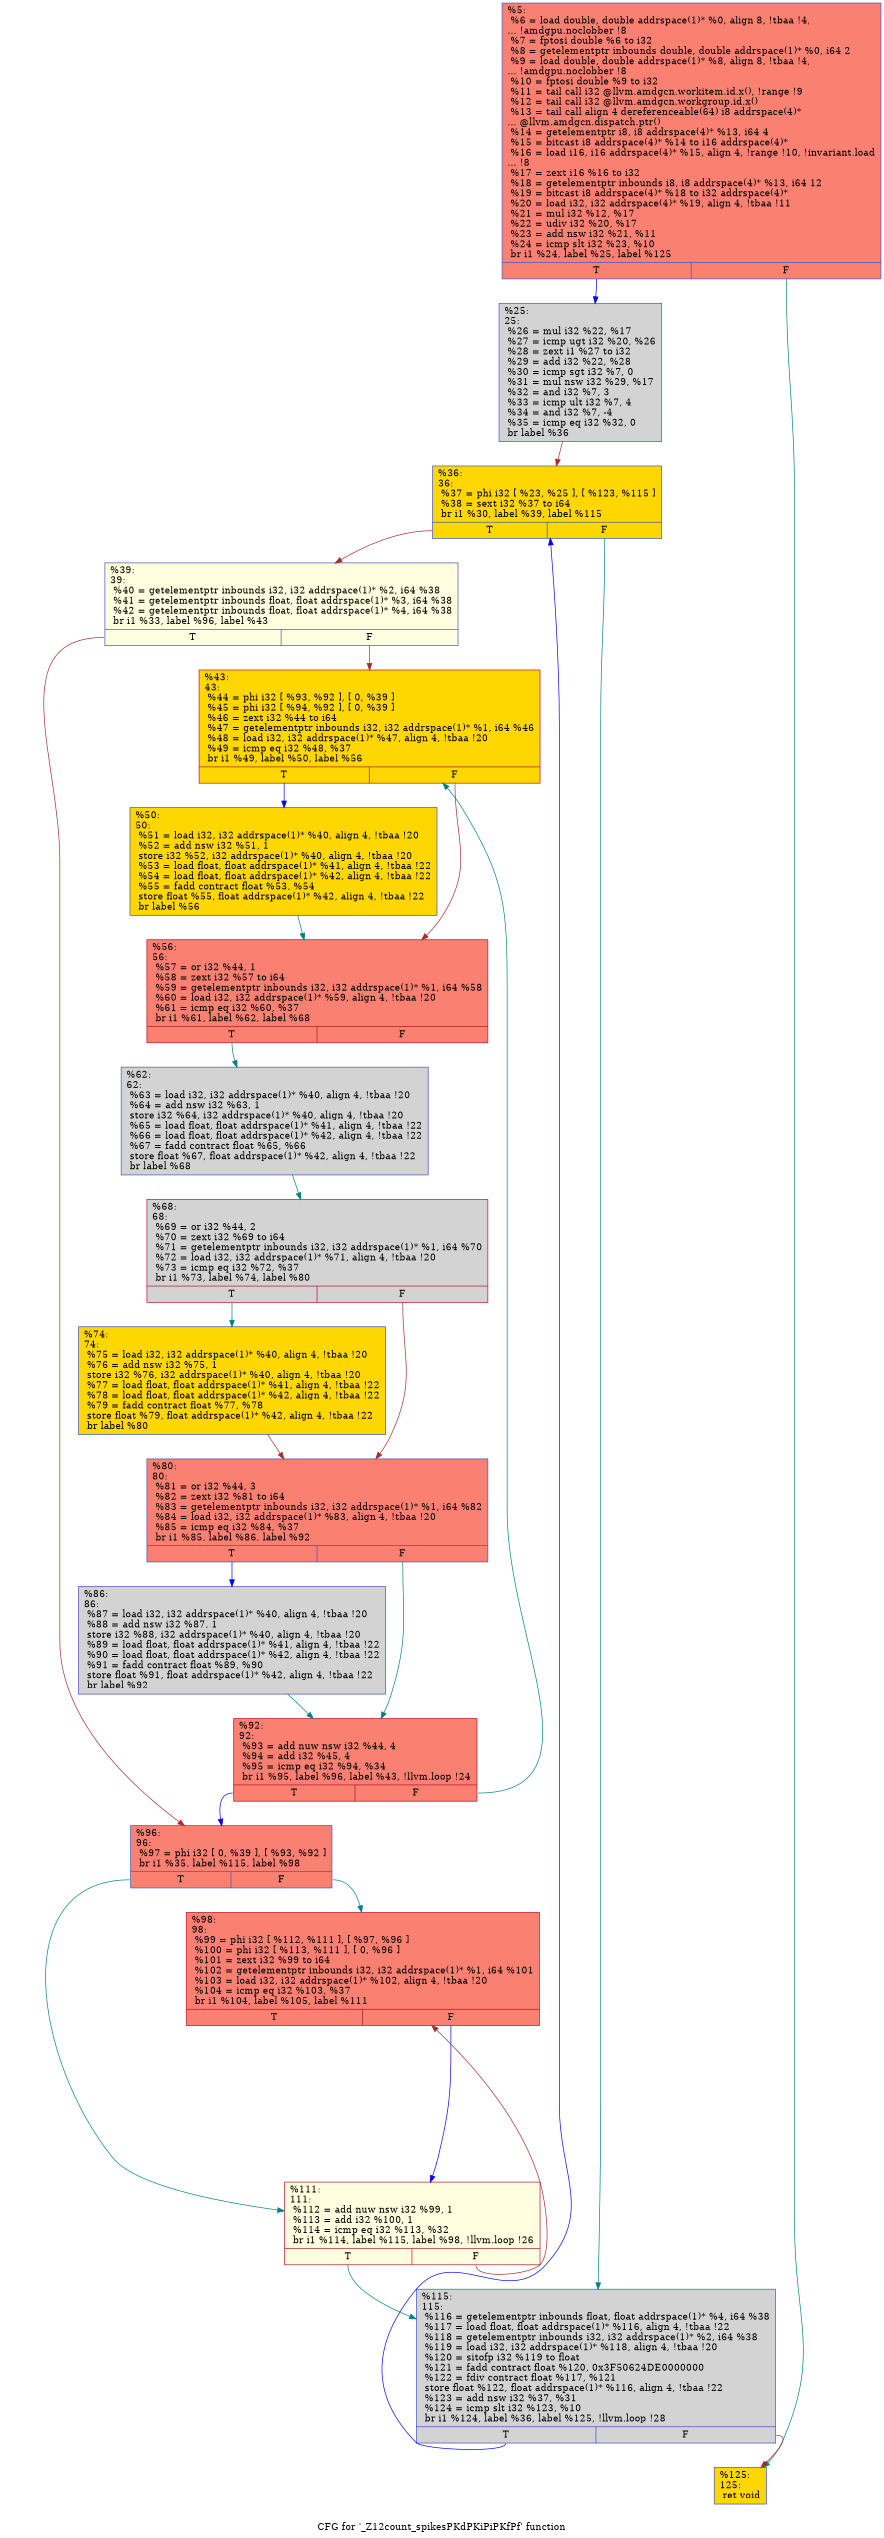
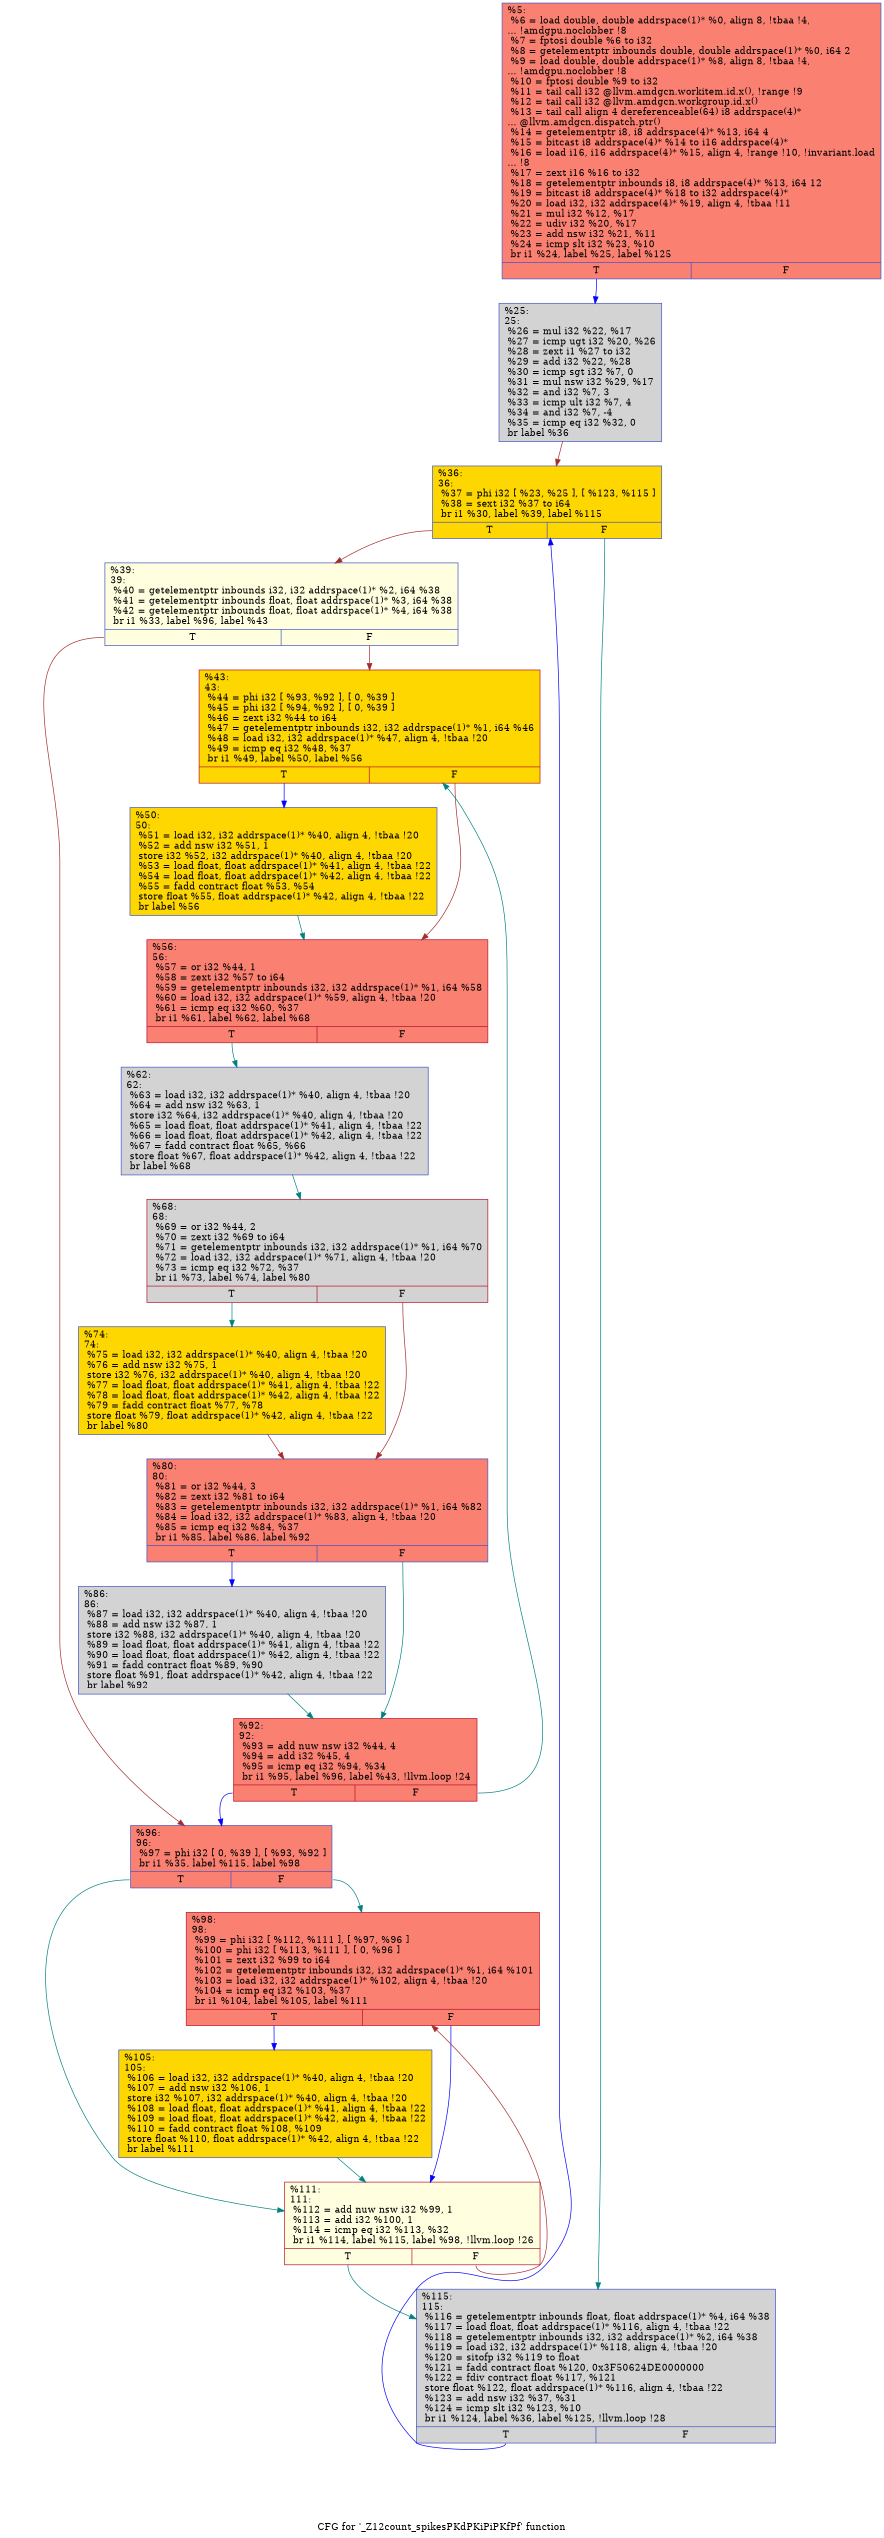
node "%105:": added
node "%125:": removed
